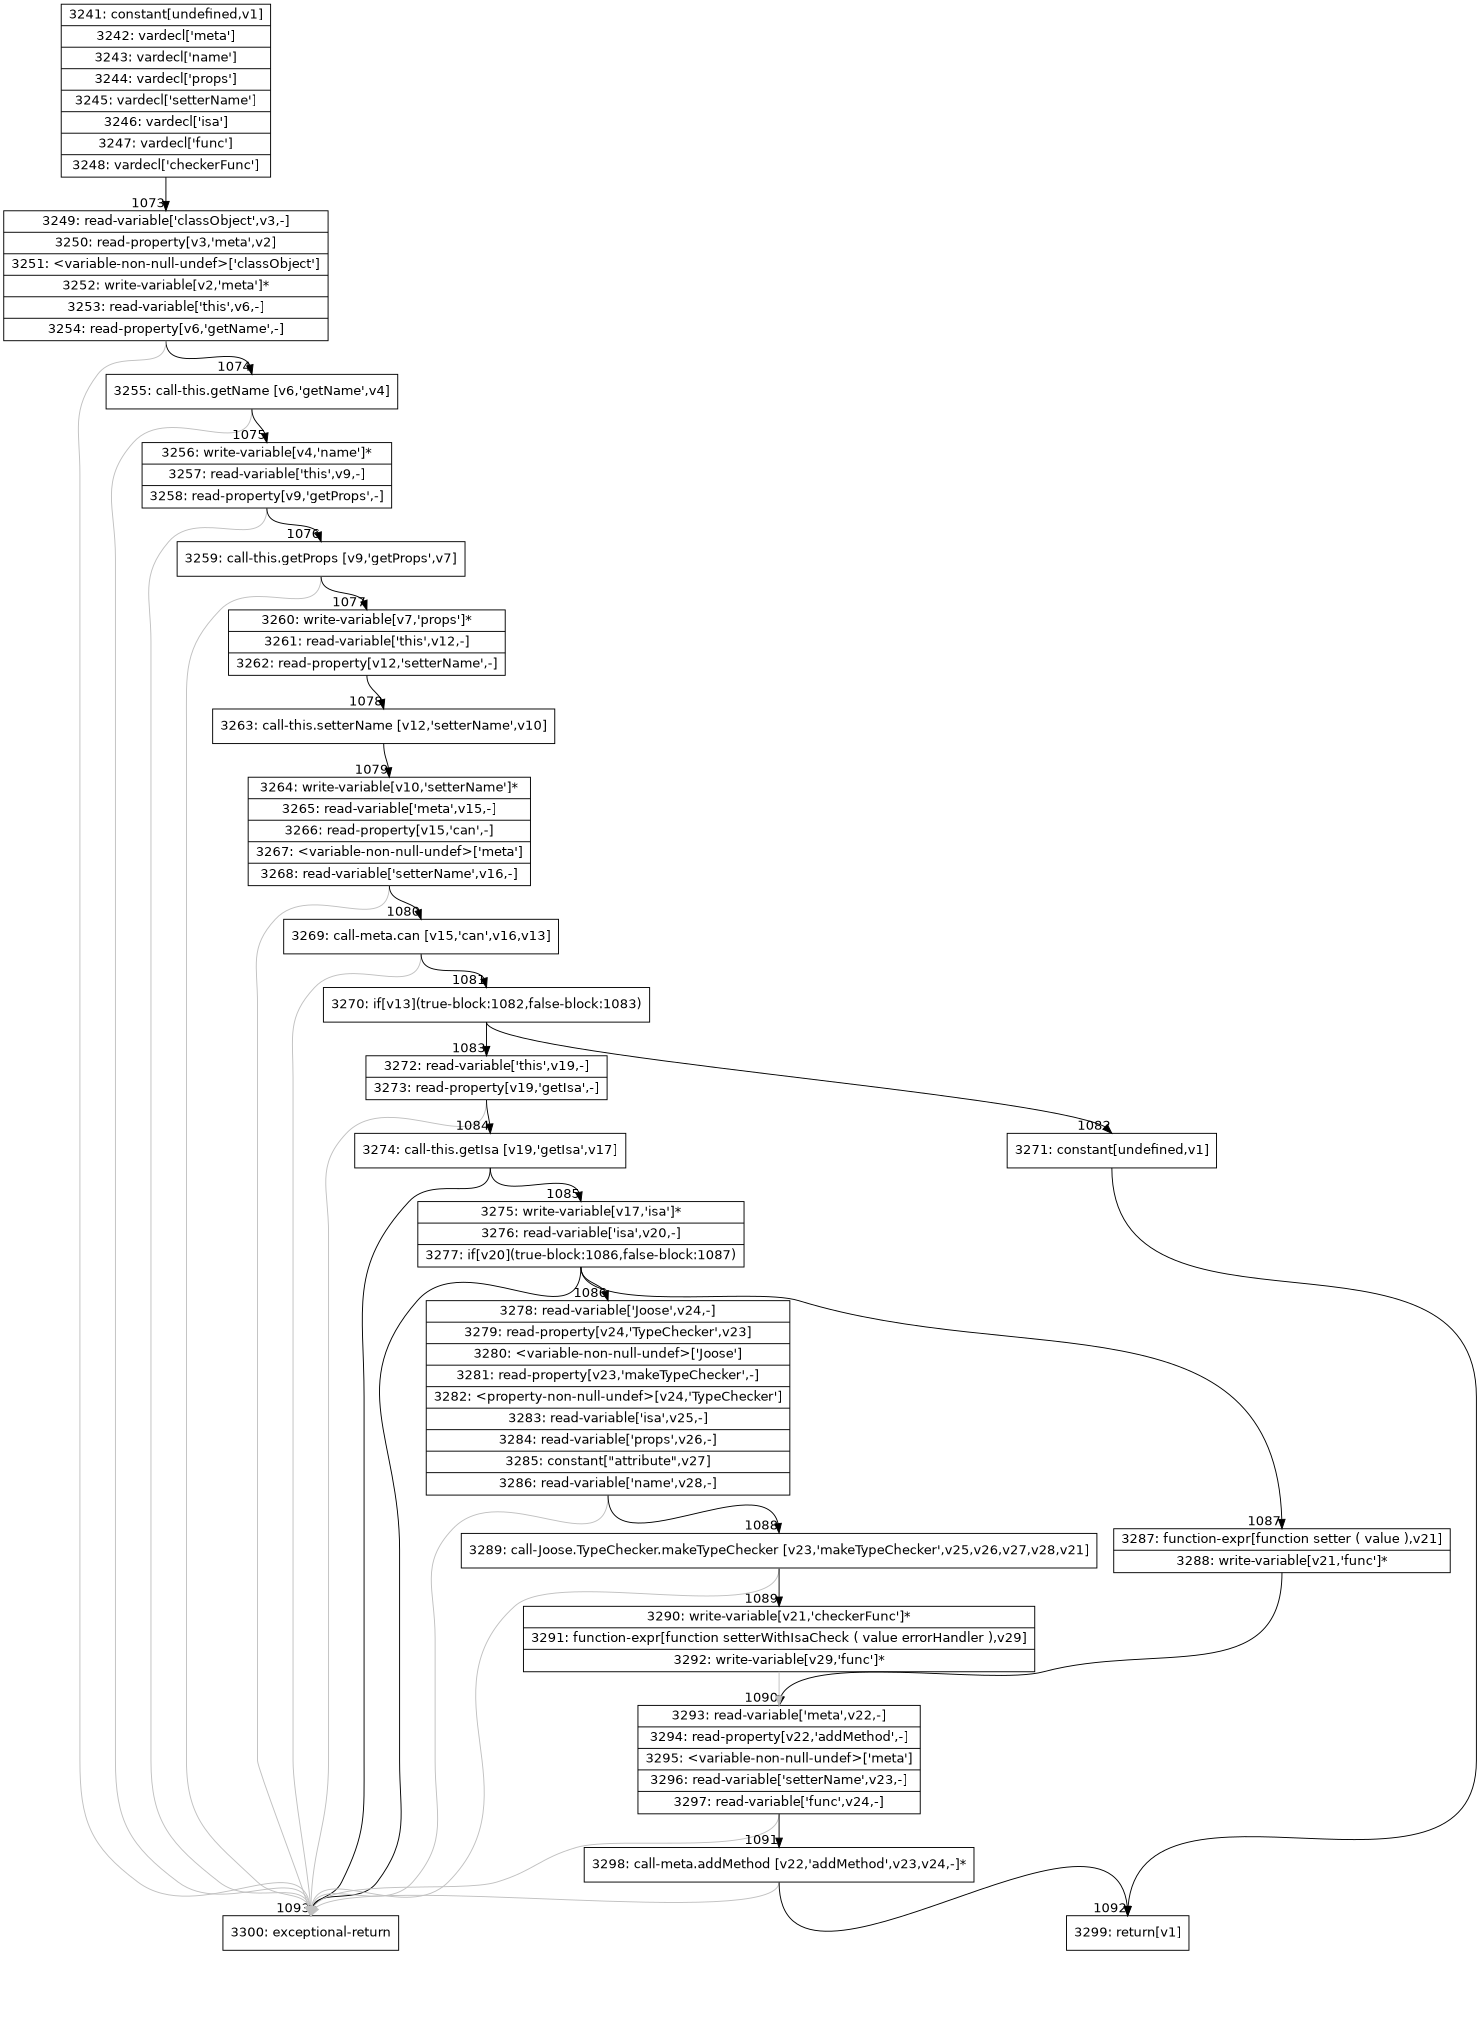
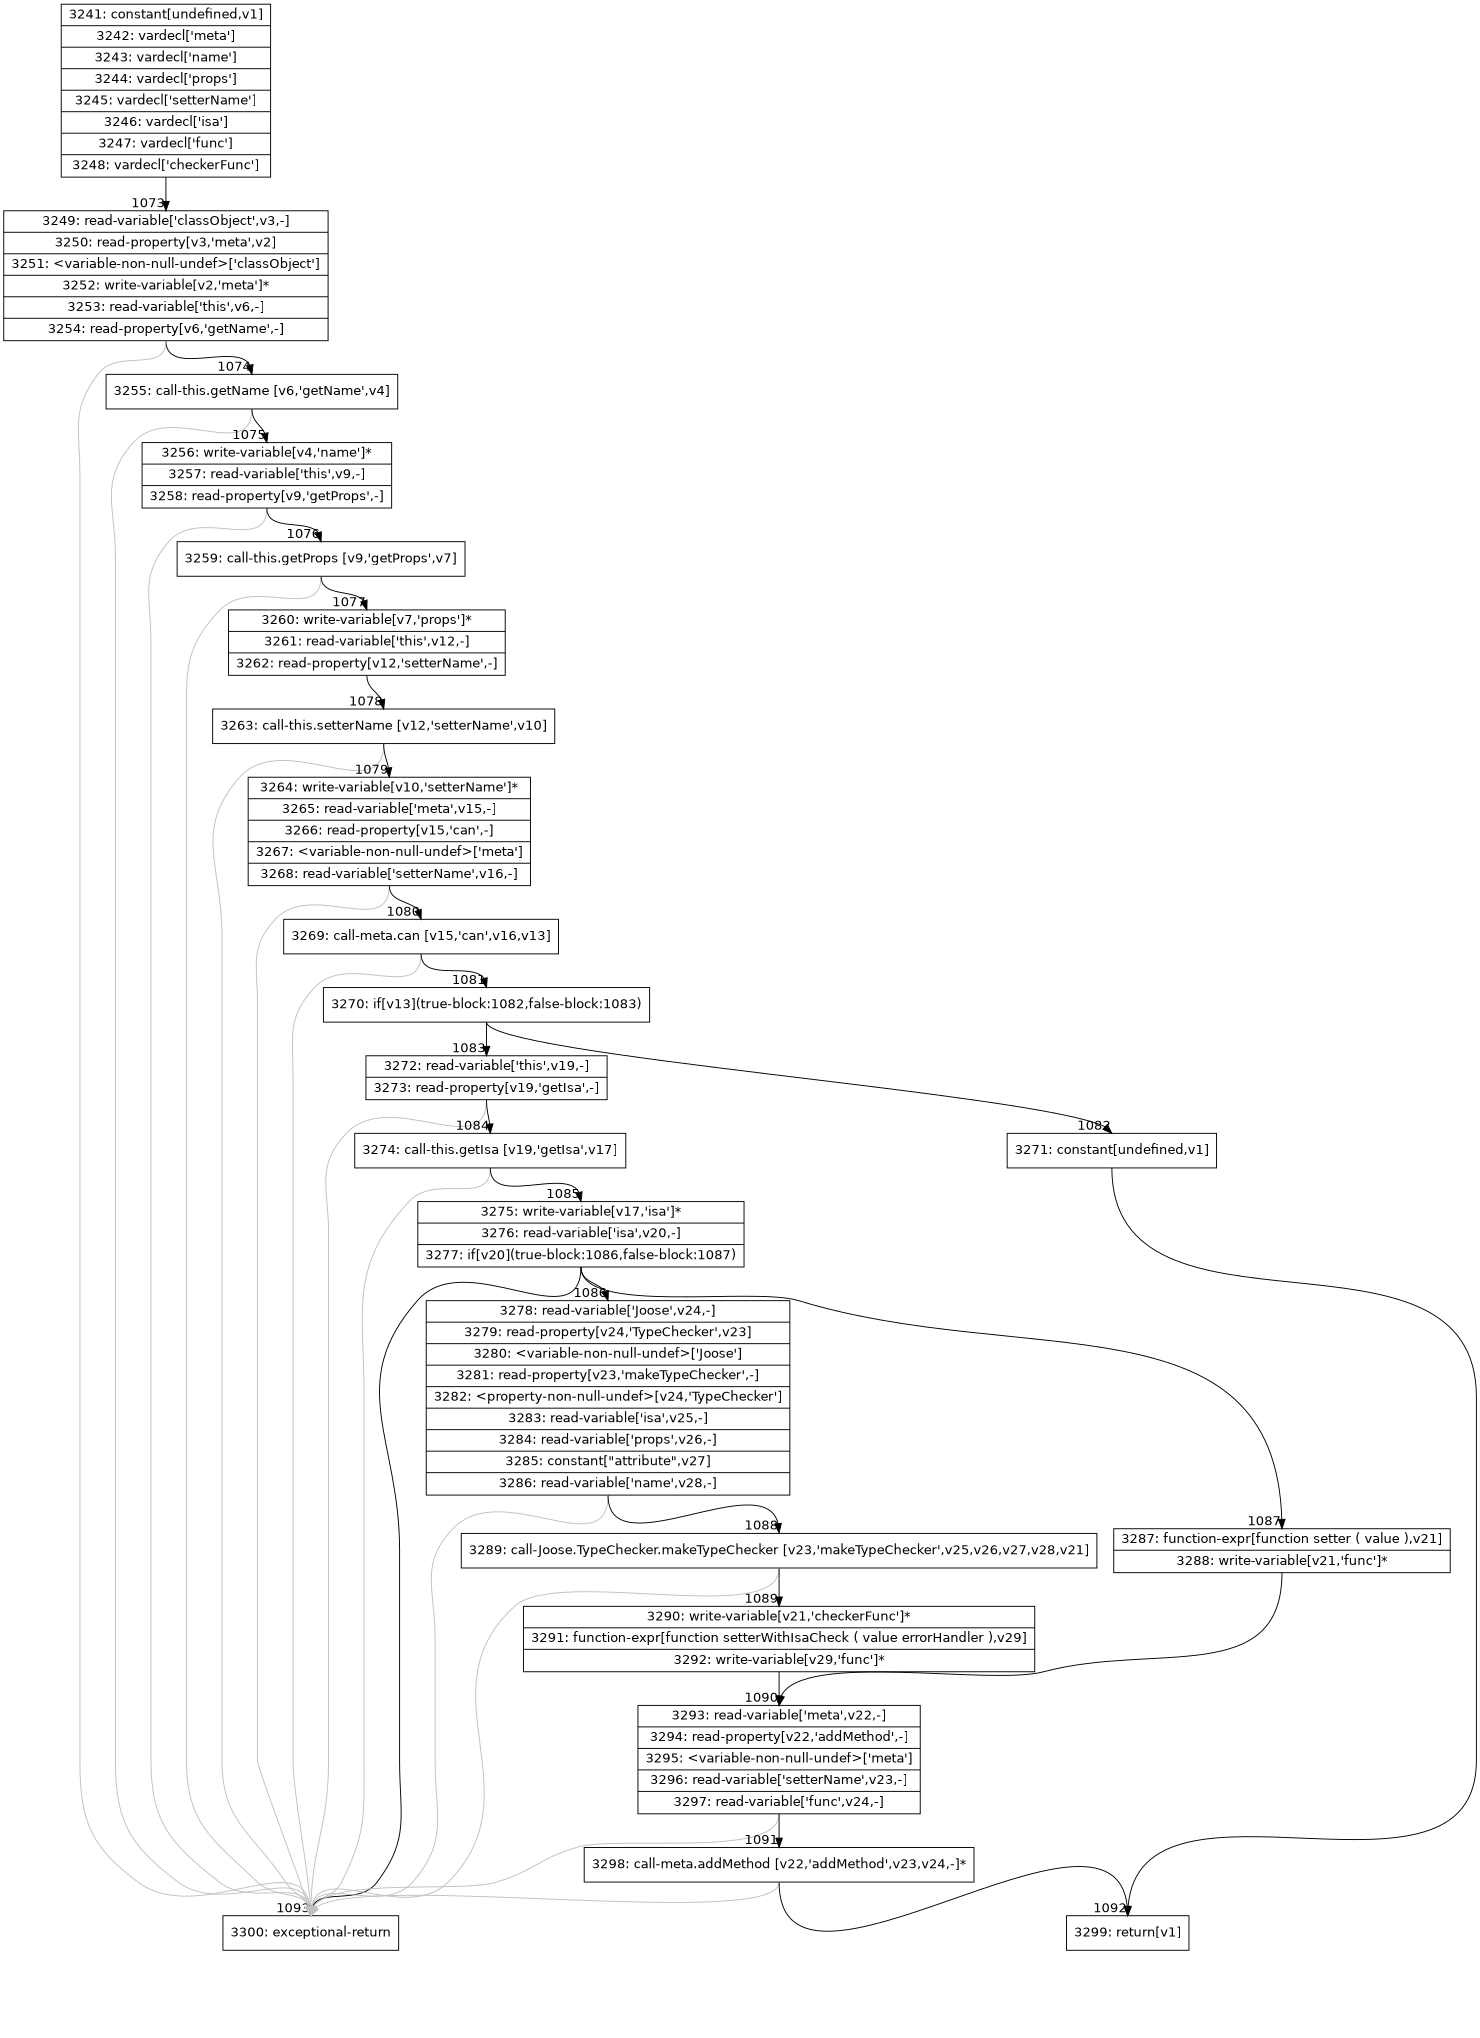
edge "3263: call-this.setterName [v12,'setterName',v10]" -> "3300: exceptional-return": added
edge "3274: call-this.getIsa [v19,'getIsa',v17]" -> "3300: exceptional-return": color black -> gray
edge "3290: write-variable[v21,'checkerFunc']*" -> "3293: read-variable['meta',v22,-]": color gray -> black
